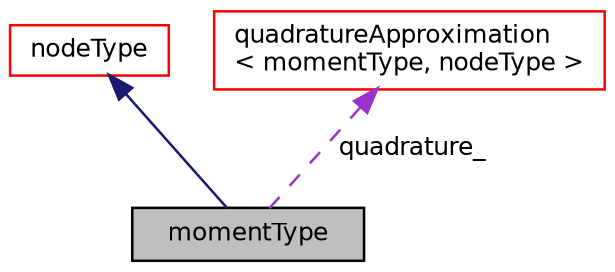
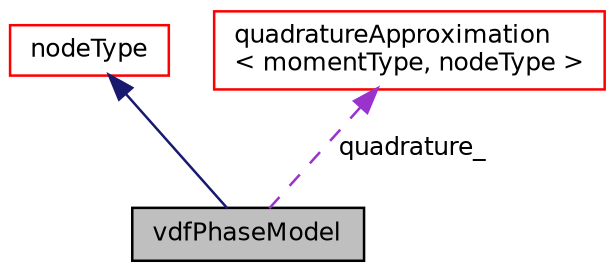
node "momentType": label "momentType" -> "vdfPhaseModel"
